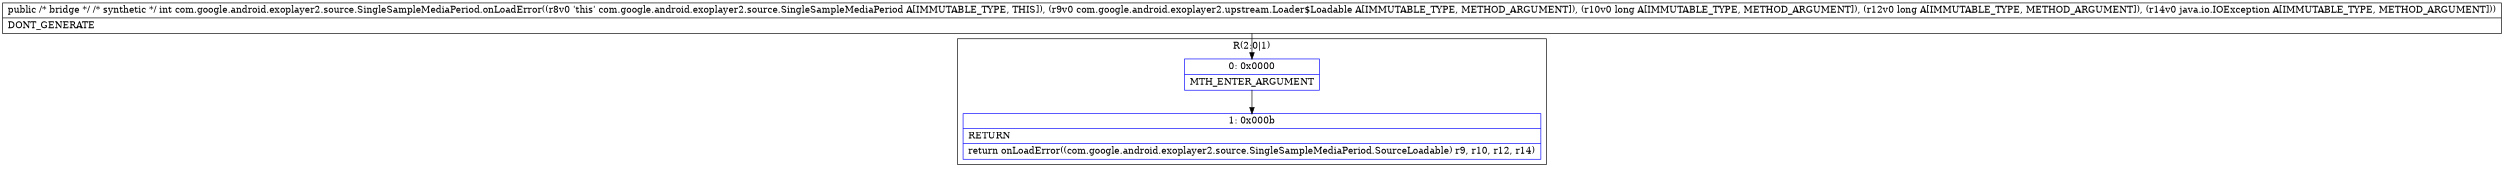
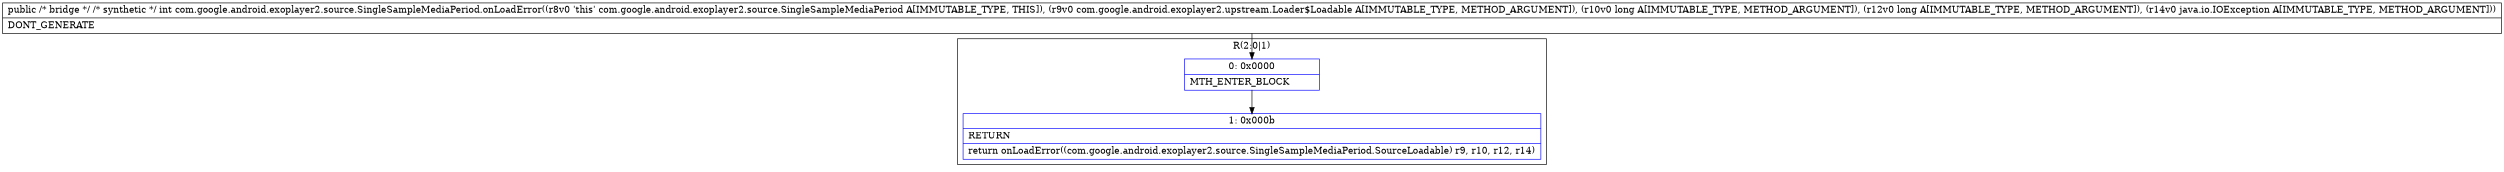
node "0: 0x0000": text "MTH_ENTER_ARGUMENT" -> "MTH_ENTER_BLOCK"
